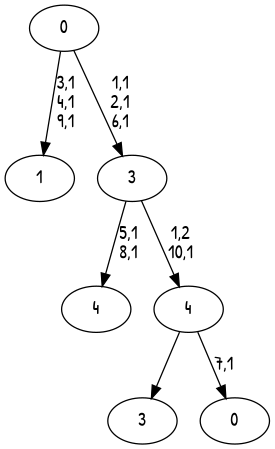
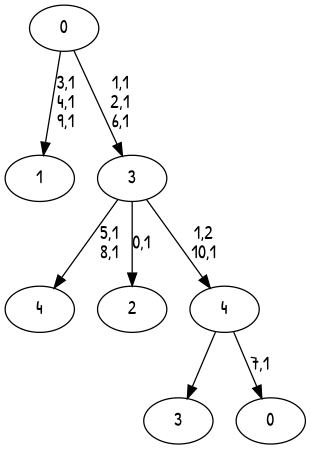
node "2": added
